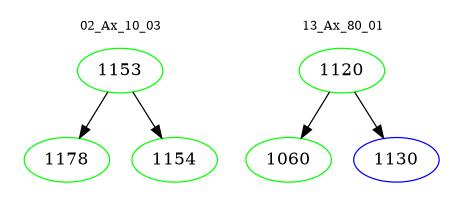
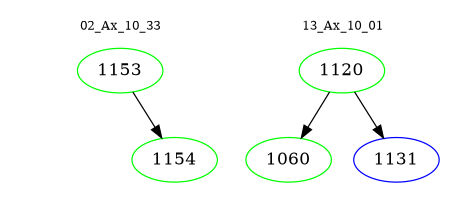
cluster "02_Ax_10_03": label "02_Ax_10_03" -> "02_Ax_10_33"
cluster "13_Ax_80_01": label "13_Ax_80_01" -> "13_Ax_10_01"
node "1178": removed
node "1130": label "1130" -> "1131"
